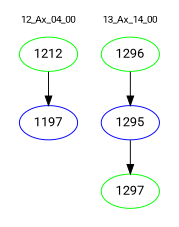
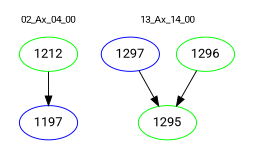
cluster "12_Ax_04_00": label "12_Ax_04_00" -> "02_Ax_04_00"
node "1295": color blue -> green
edge "1295" -> "1297": reversed
node "1297": color green -> blue
